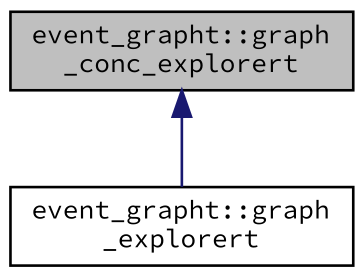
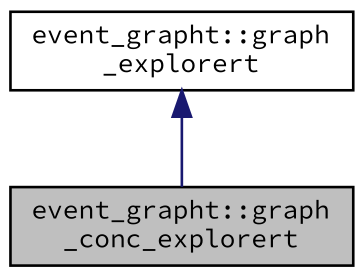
edge "event_grapht::graph _explorert" -> "event_grapht::graph _conc_explorert": reversed
